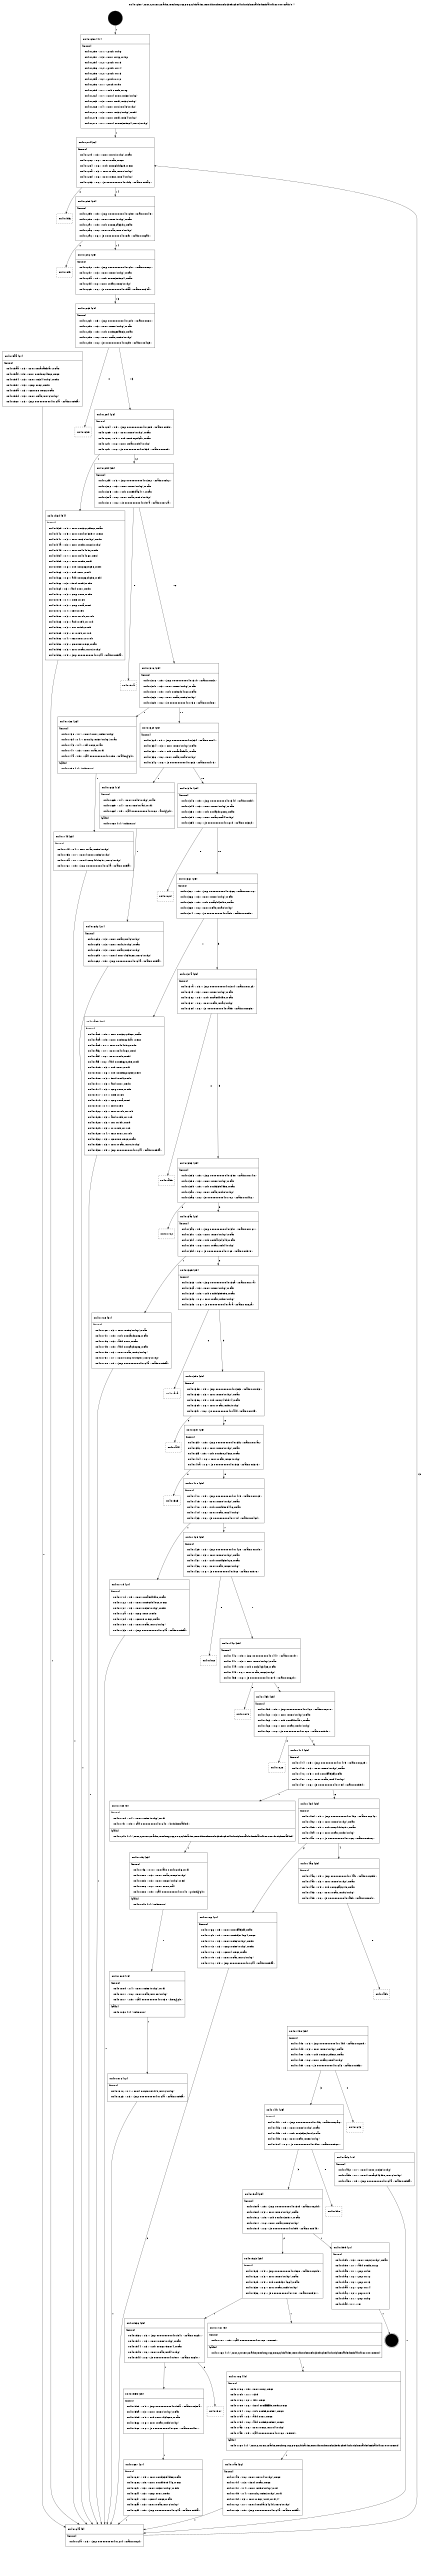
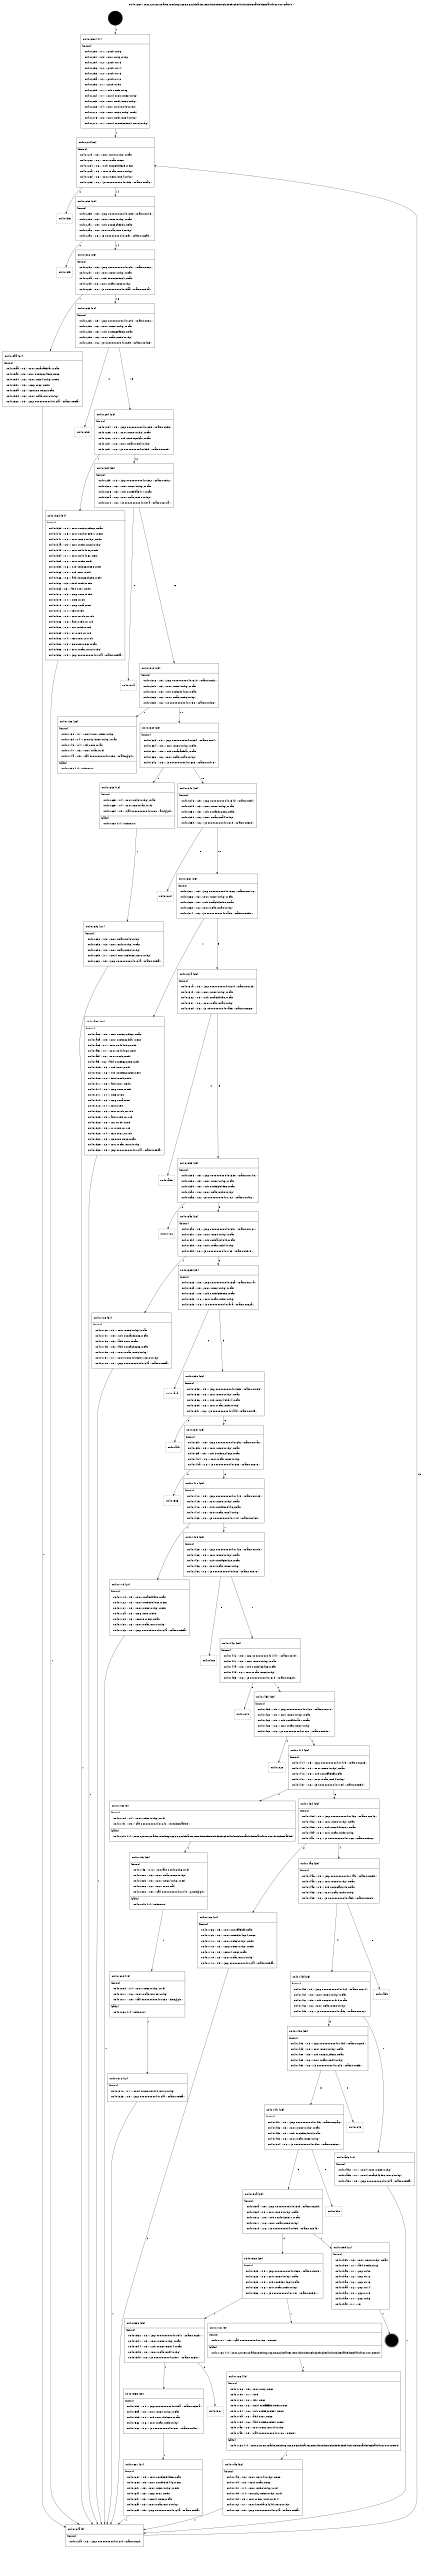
edge "0x4012b2 [25]" -> "0x4015aa [27]": added, label "1"
node "0x40174f [23]": removed
node "0x4014bf [25]": added
